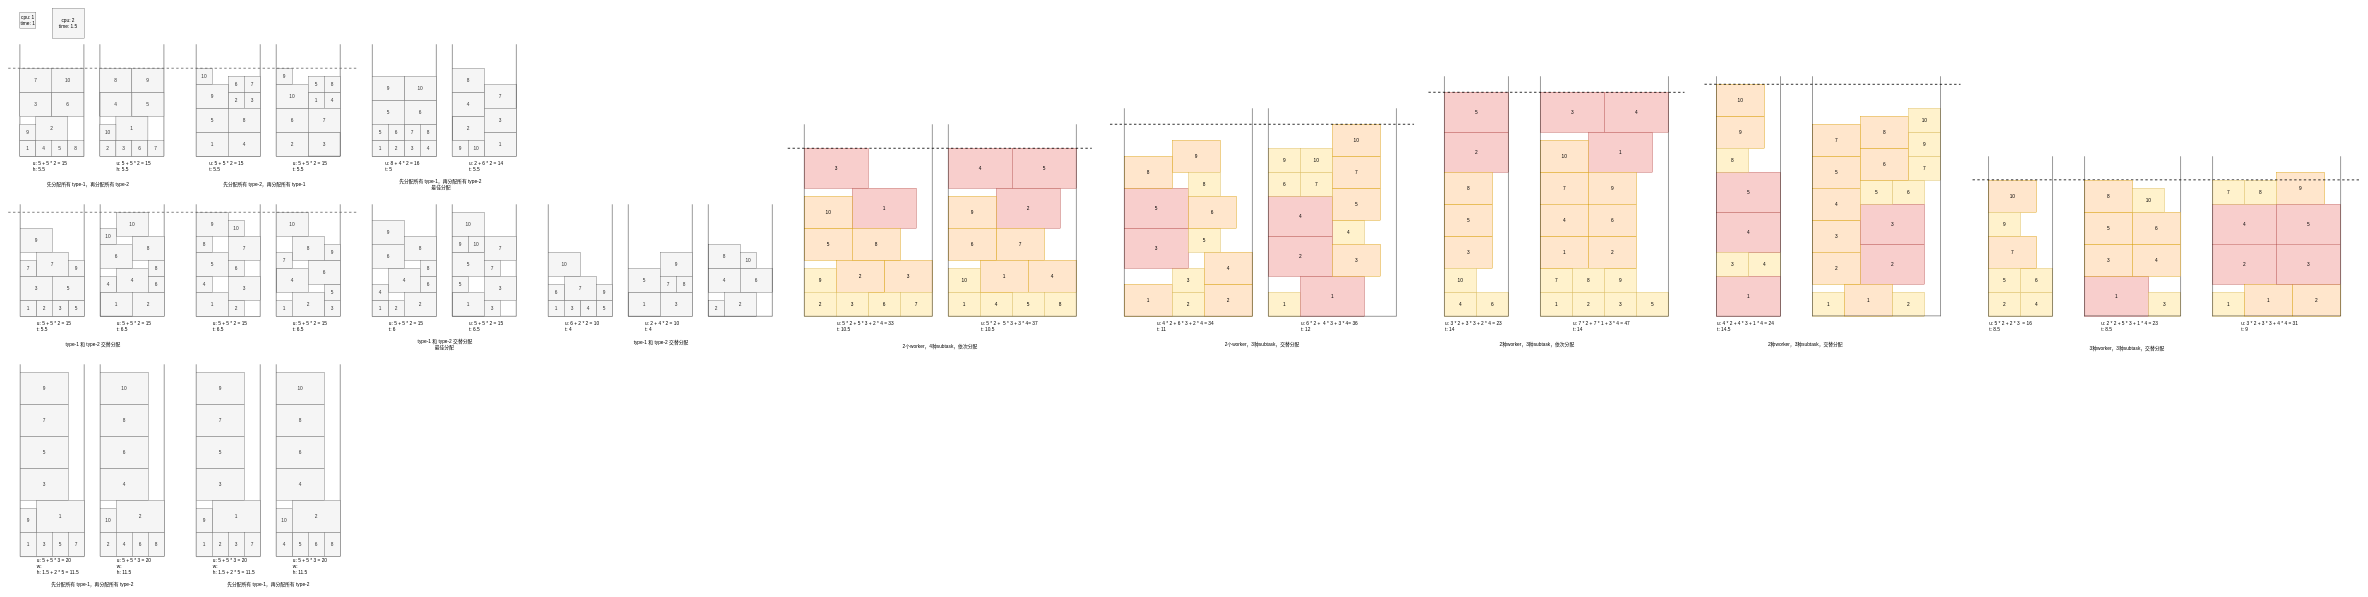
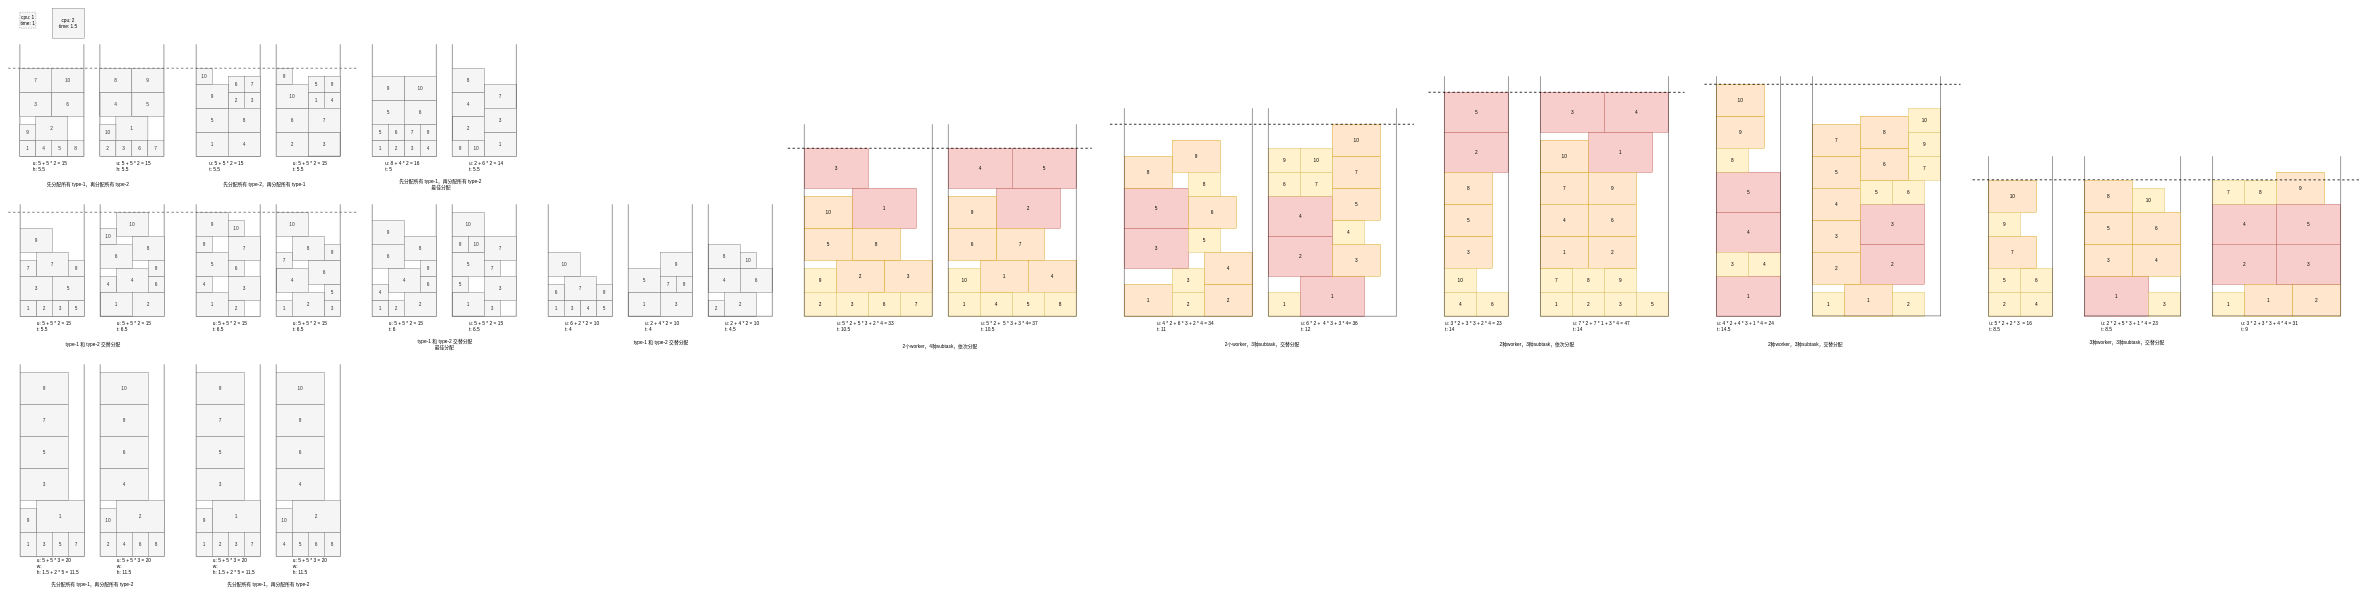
node "cpu: 1time: 1": style solid -> dashed
node "u: 2 + 4 * 2 = 10 t: 4.5": added
node "3种worker，3种subtask，交替分配": moved (2126, 348) -> (2126, 342)
